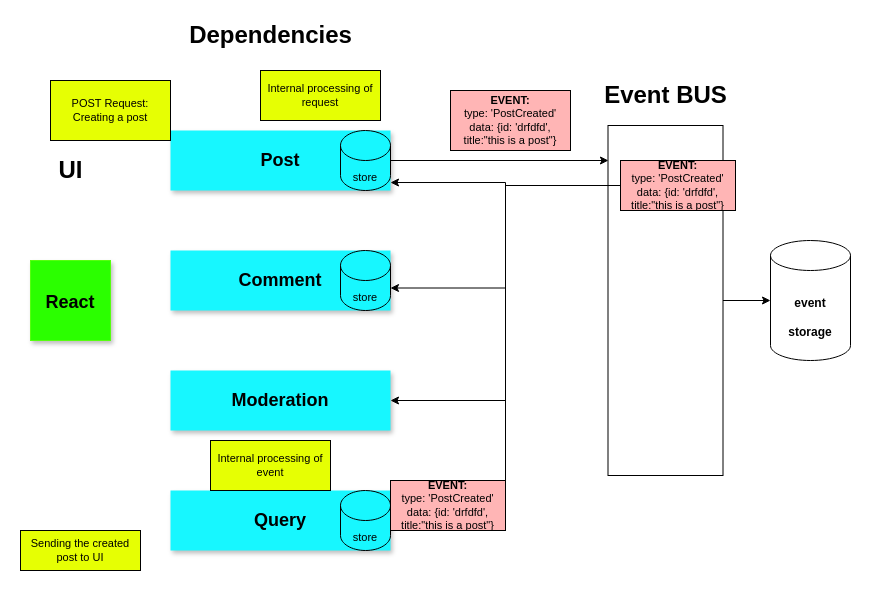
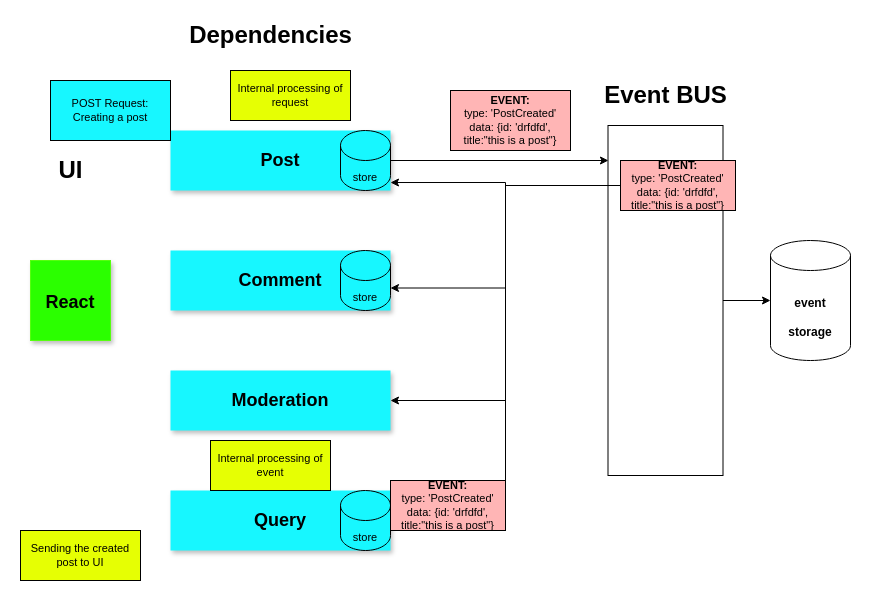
node "Internal processing of request": moved (321, 96) -> (291, 96)
node "POST Request: Creating a post": fillcolor #e6ff03 -> #17f7ff
node "Sending the created post to UI": size 120x40 -> 120x50
